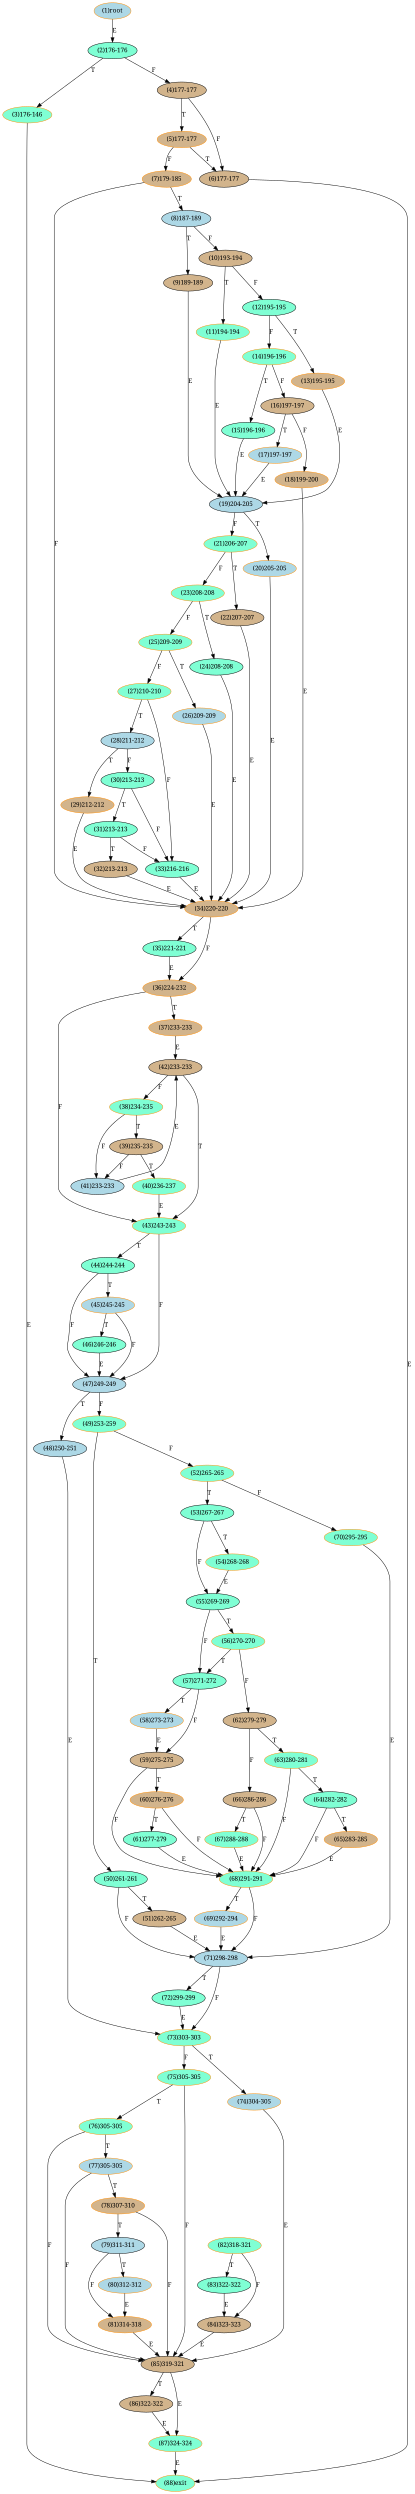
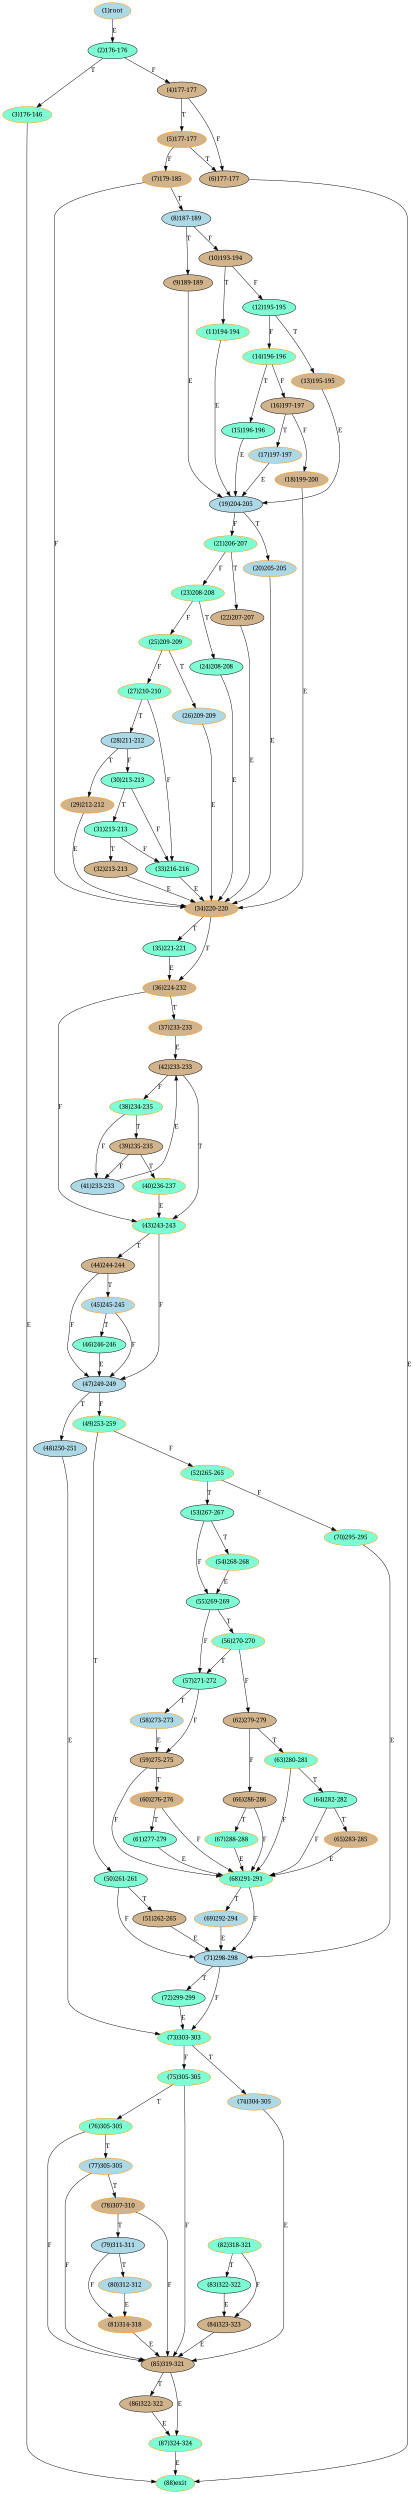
node "(44)244-244": fillcolor aquamarine -> tan
